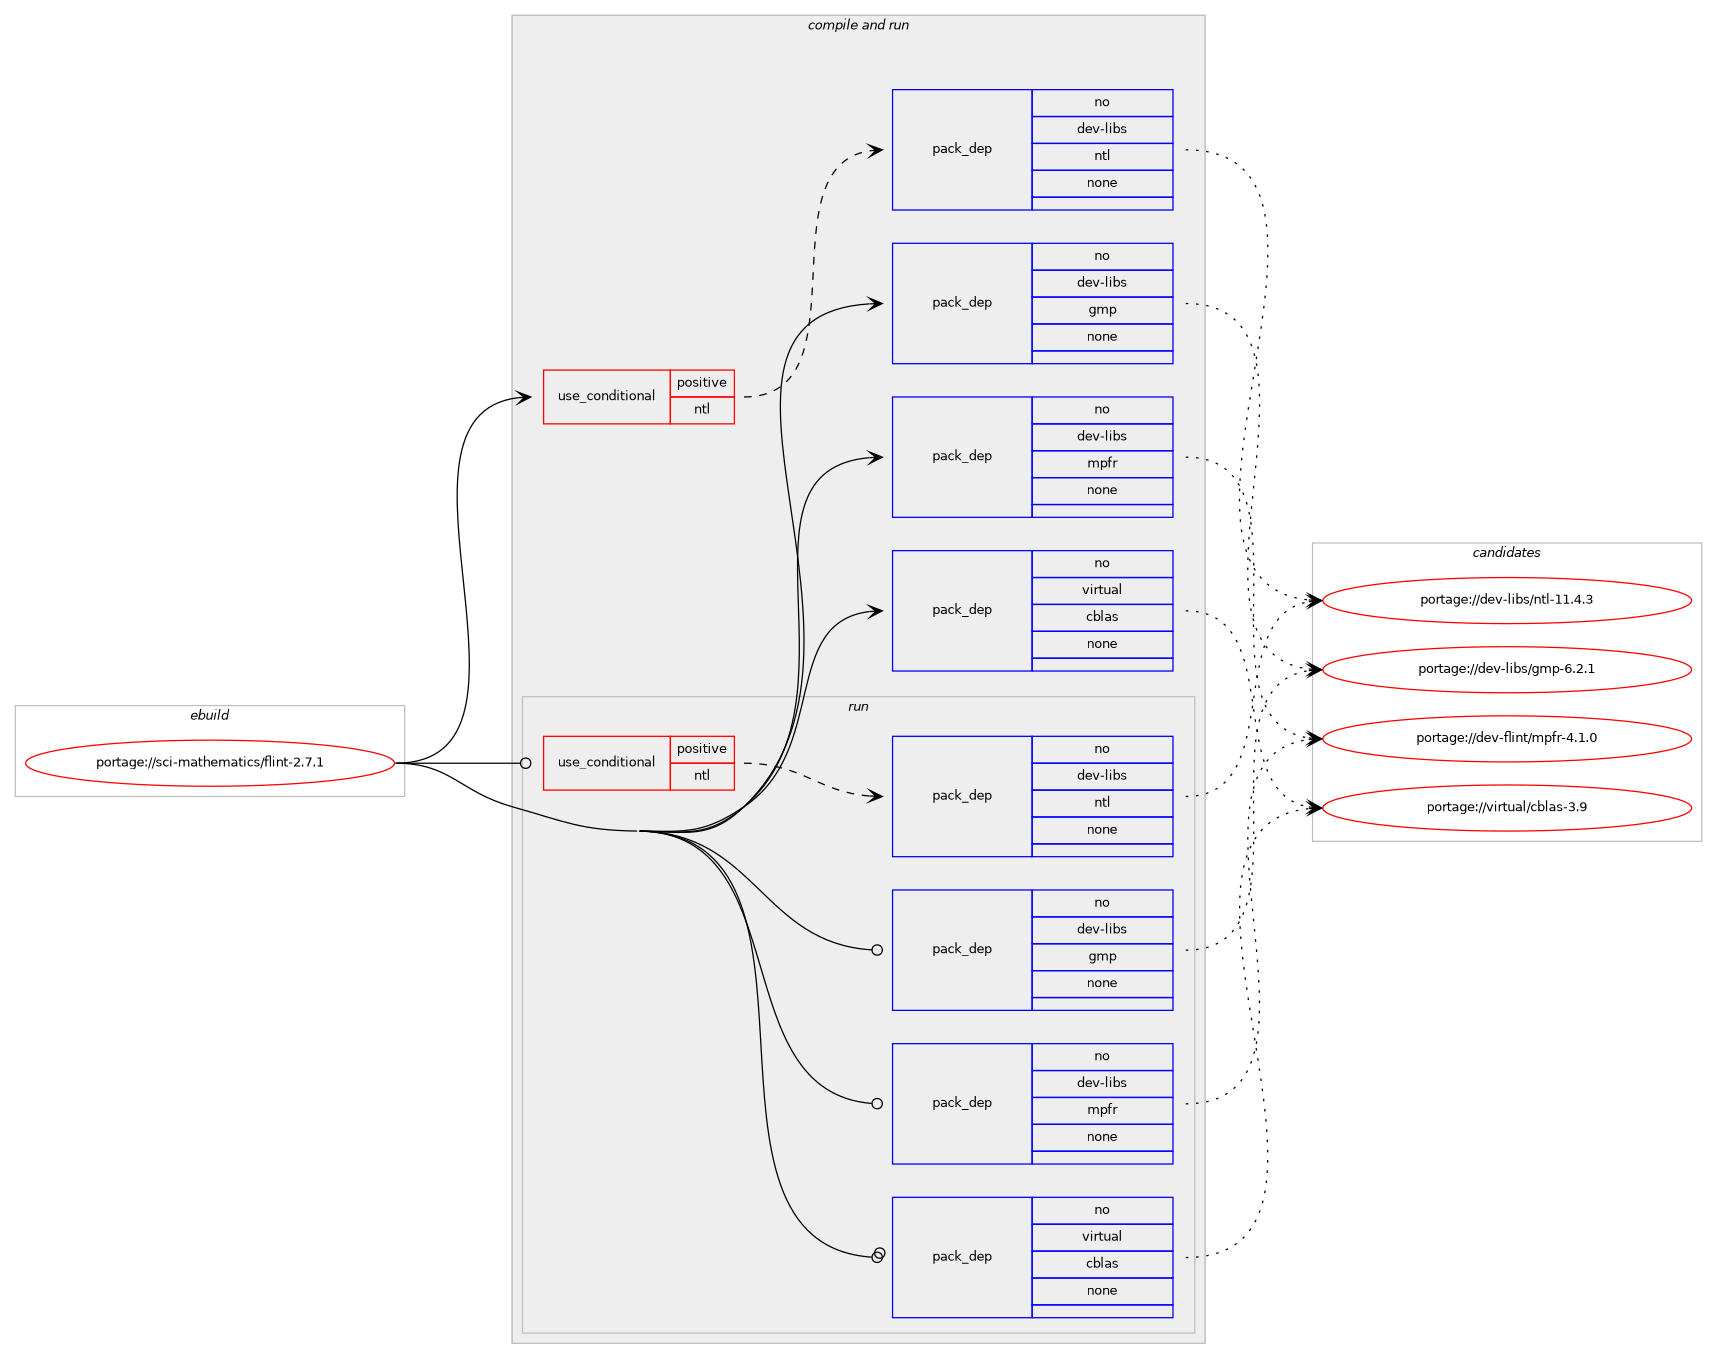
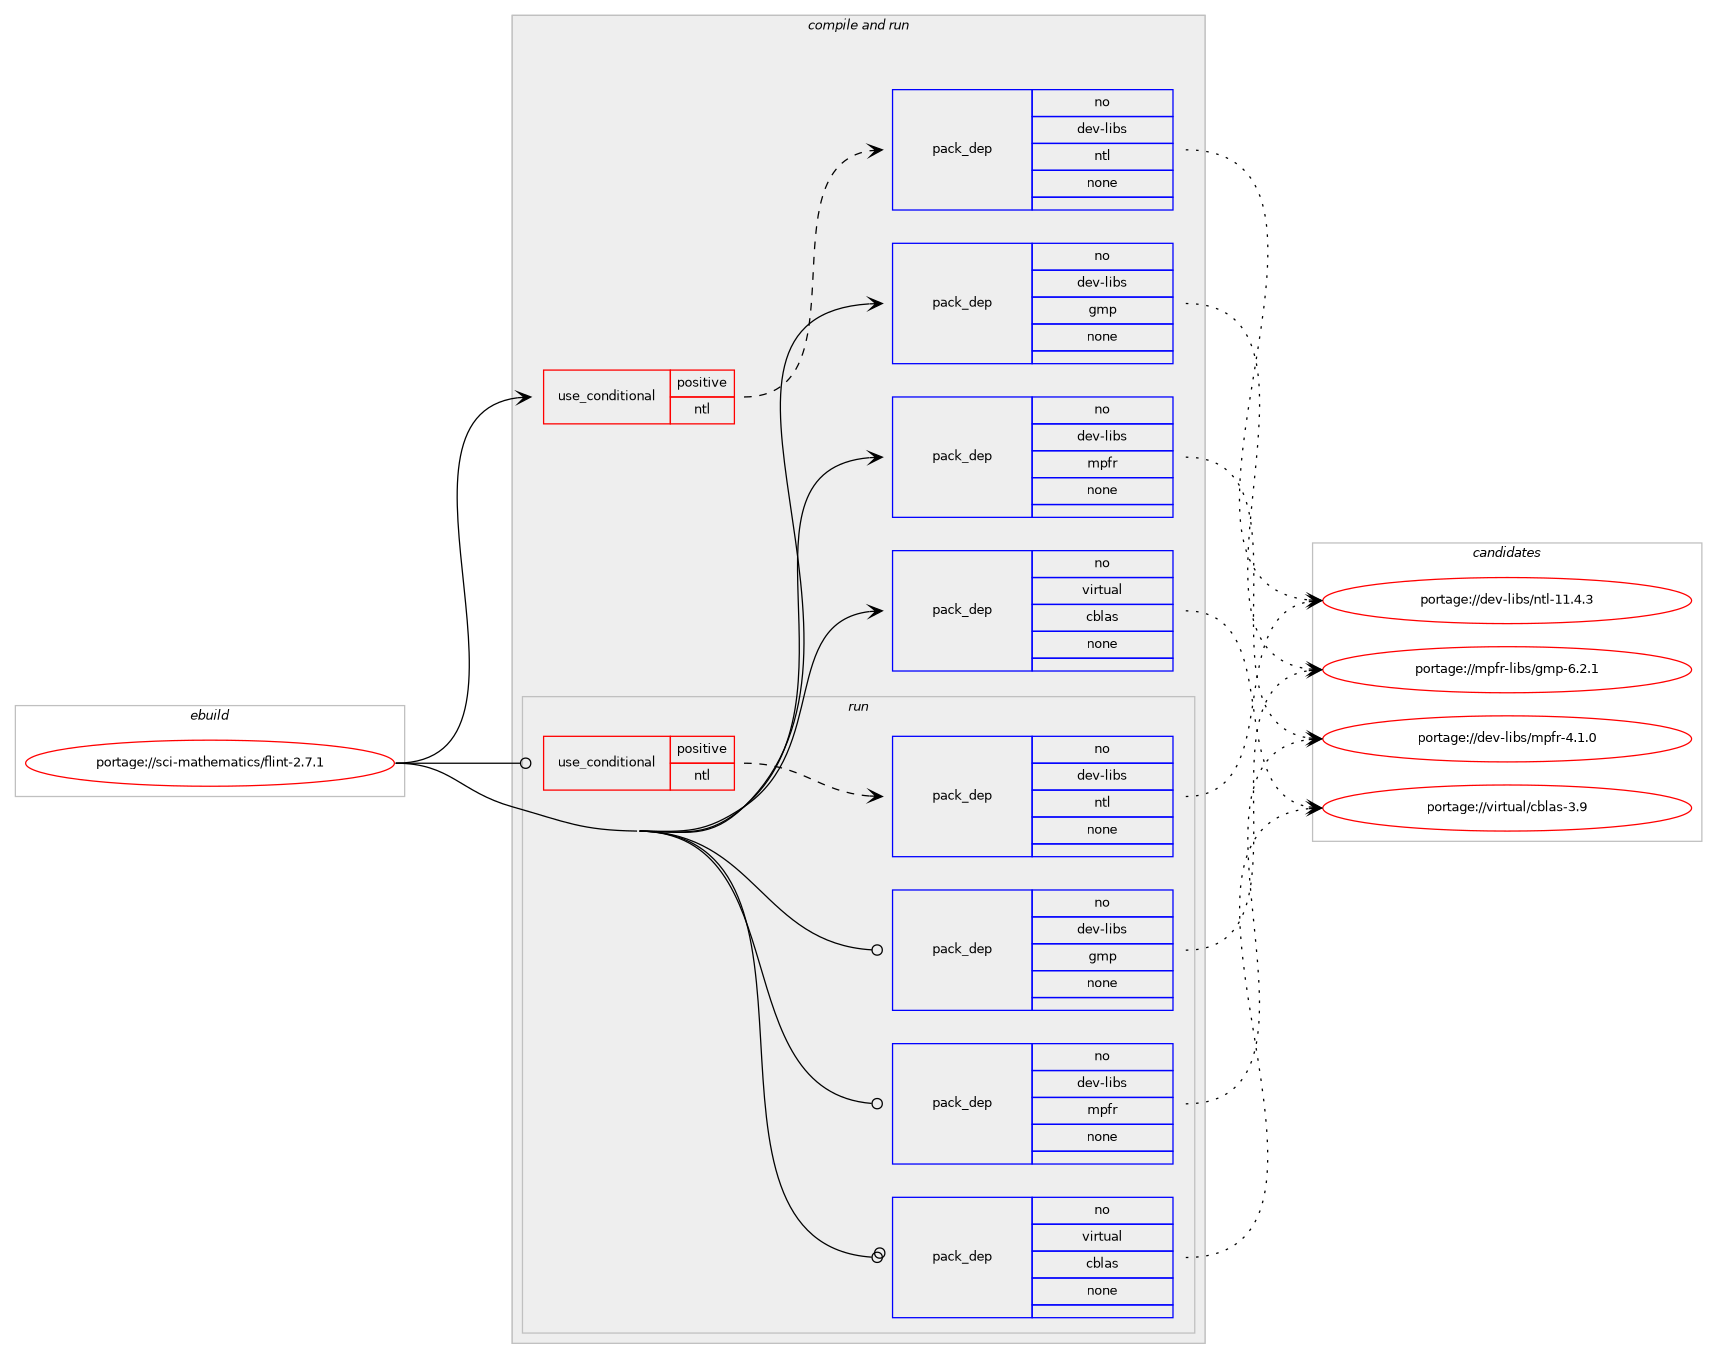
node "portage://dev-libs/gmp-6.2.1": label "portage://dev-libs/gmp-6.2.1" -> "portage://mpfr-libs/gmp-6.2.1"
node "portage://dev-flint/mpfr-4.1.0": label "portage://dev-flint/mpfr-4.1.0" -> "portage://dev-libs/mpfr-4.1.0"
